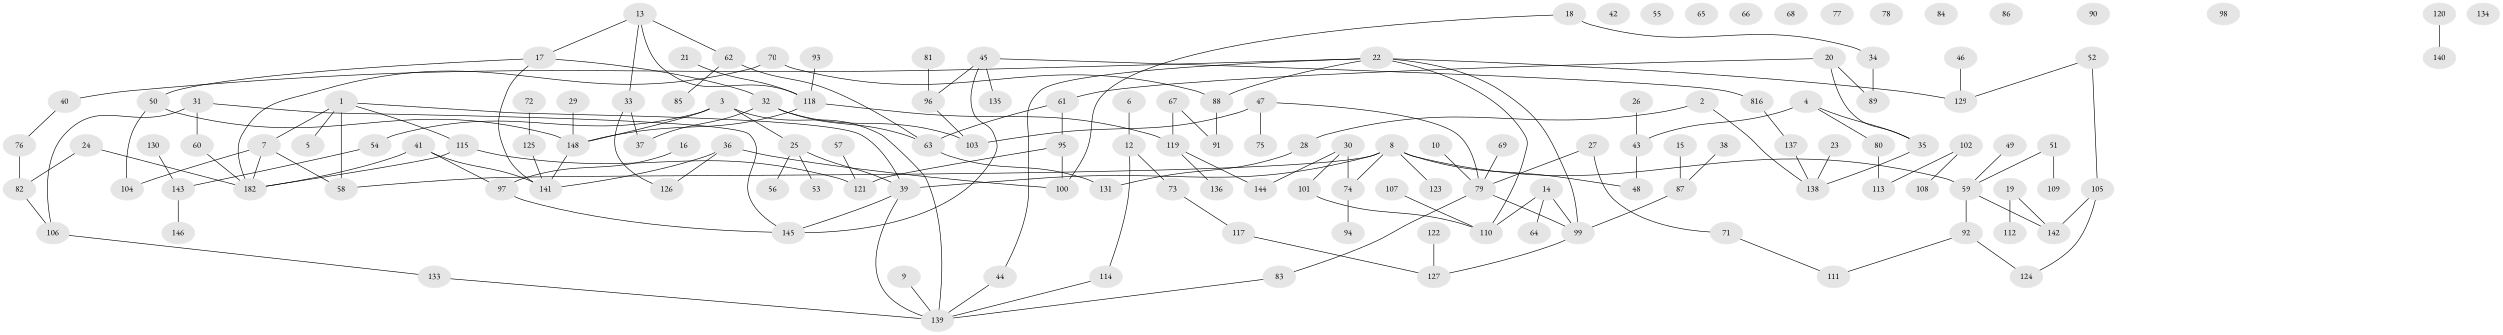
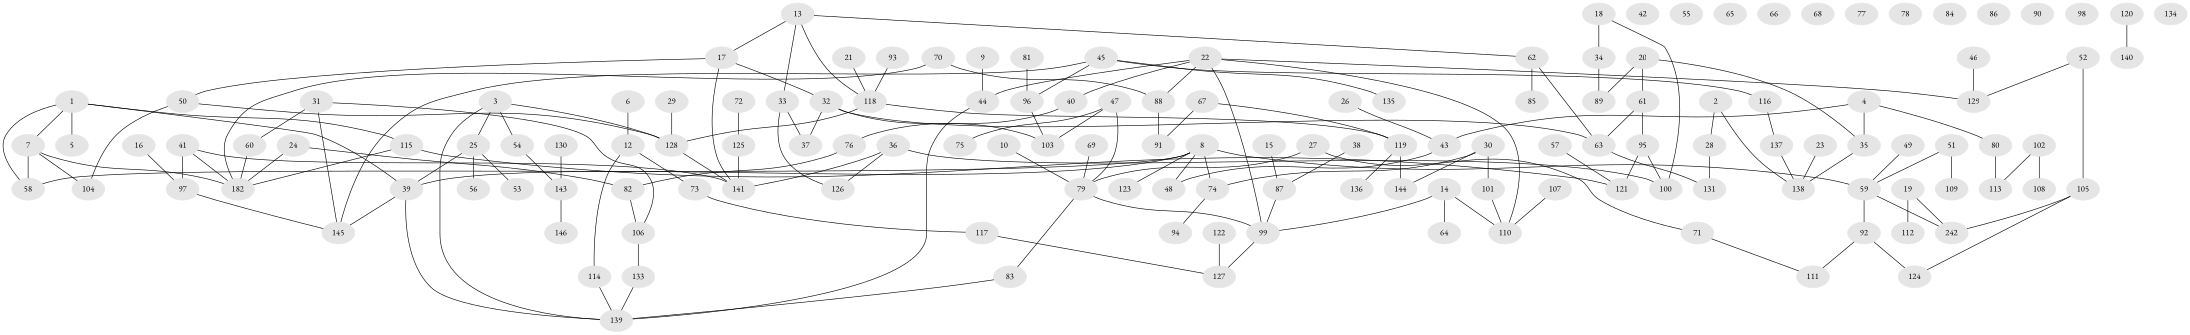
node "816": label "816" -> "116"
node "148": label "148" -> "128"
node "142": label "142" -> "242"
edge "9" -- "139": now "9" -- "44"
